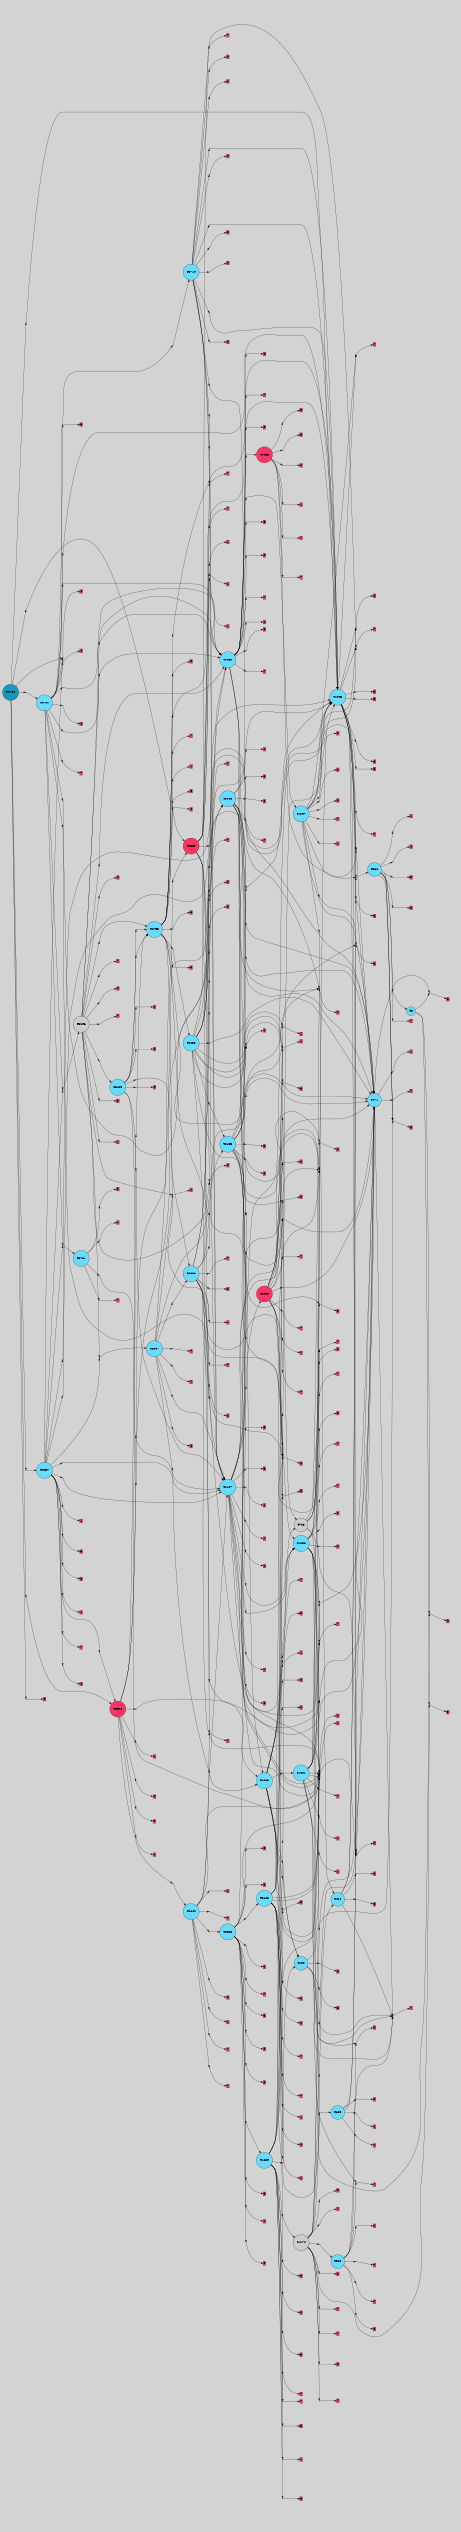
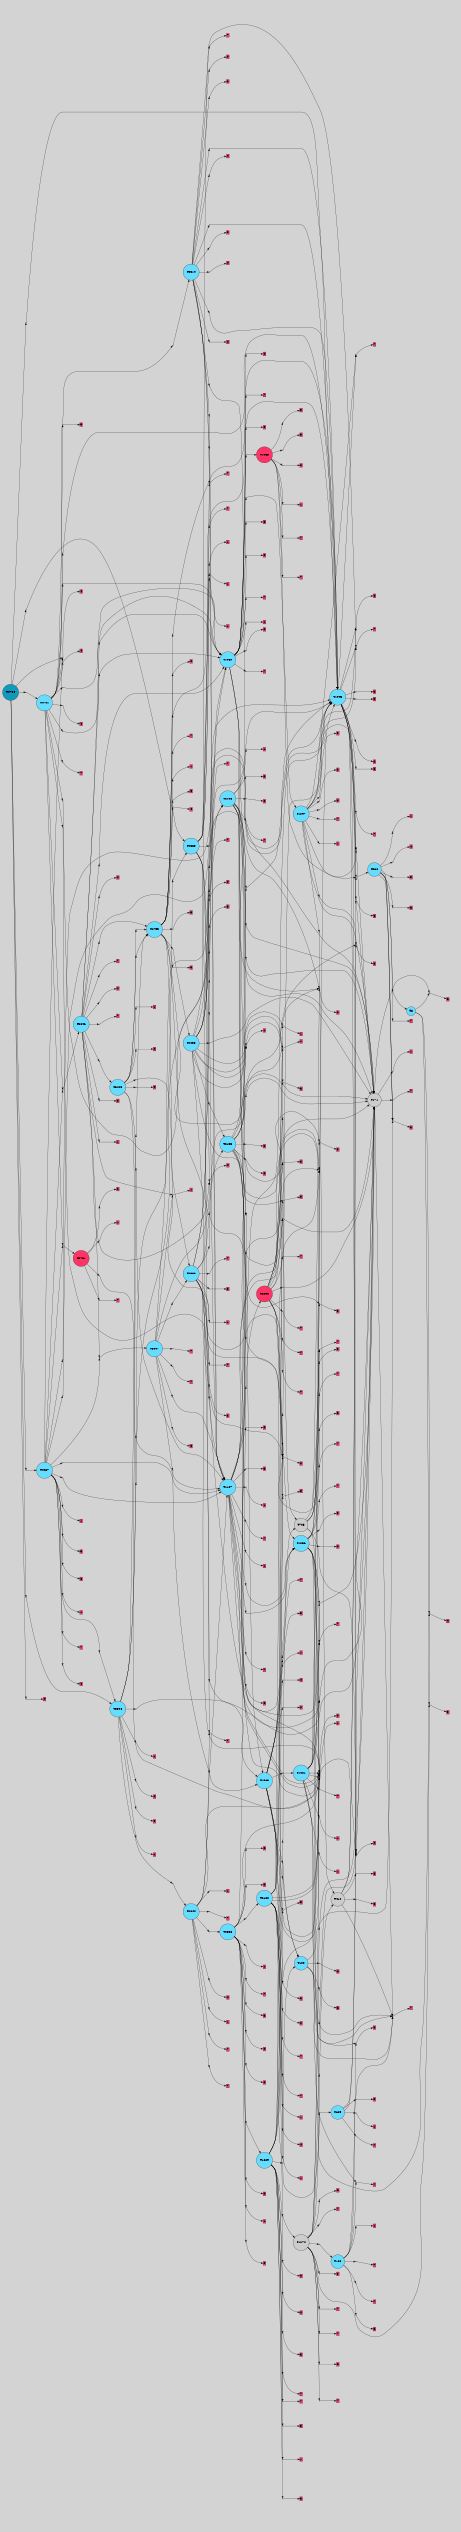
node "T3714": label "T3714" -> "T3314"
node "T2568": fillcolor #ff3366 -> #66ddff
node "T3646": fillcolor #cccccc -> #66ddff
node "T171": fillcolor #66ddff -> #cccccc
node "T3761": fillcolor #66ddff -> #ff3366
node "T3396": fillcolor #ff3366 -> #66ddff
node "T414": fillcolor #66ddff -> #cccccc
node "T908": label "T908" -> "T108"
